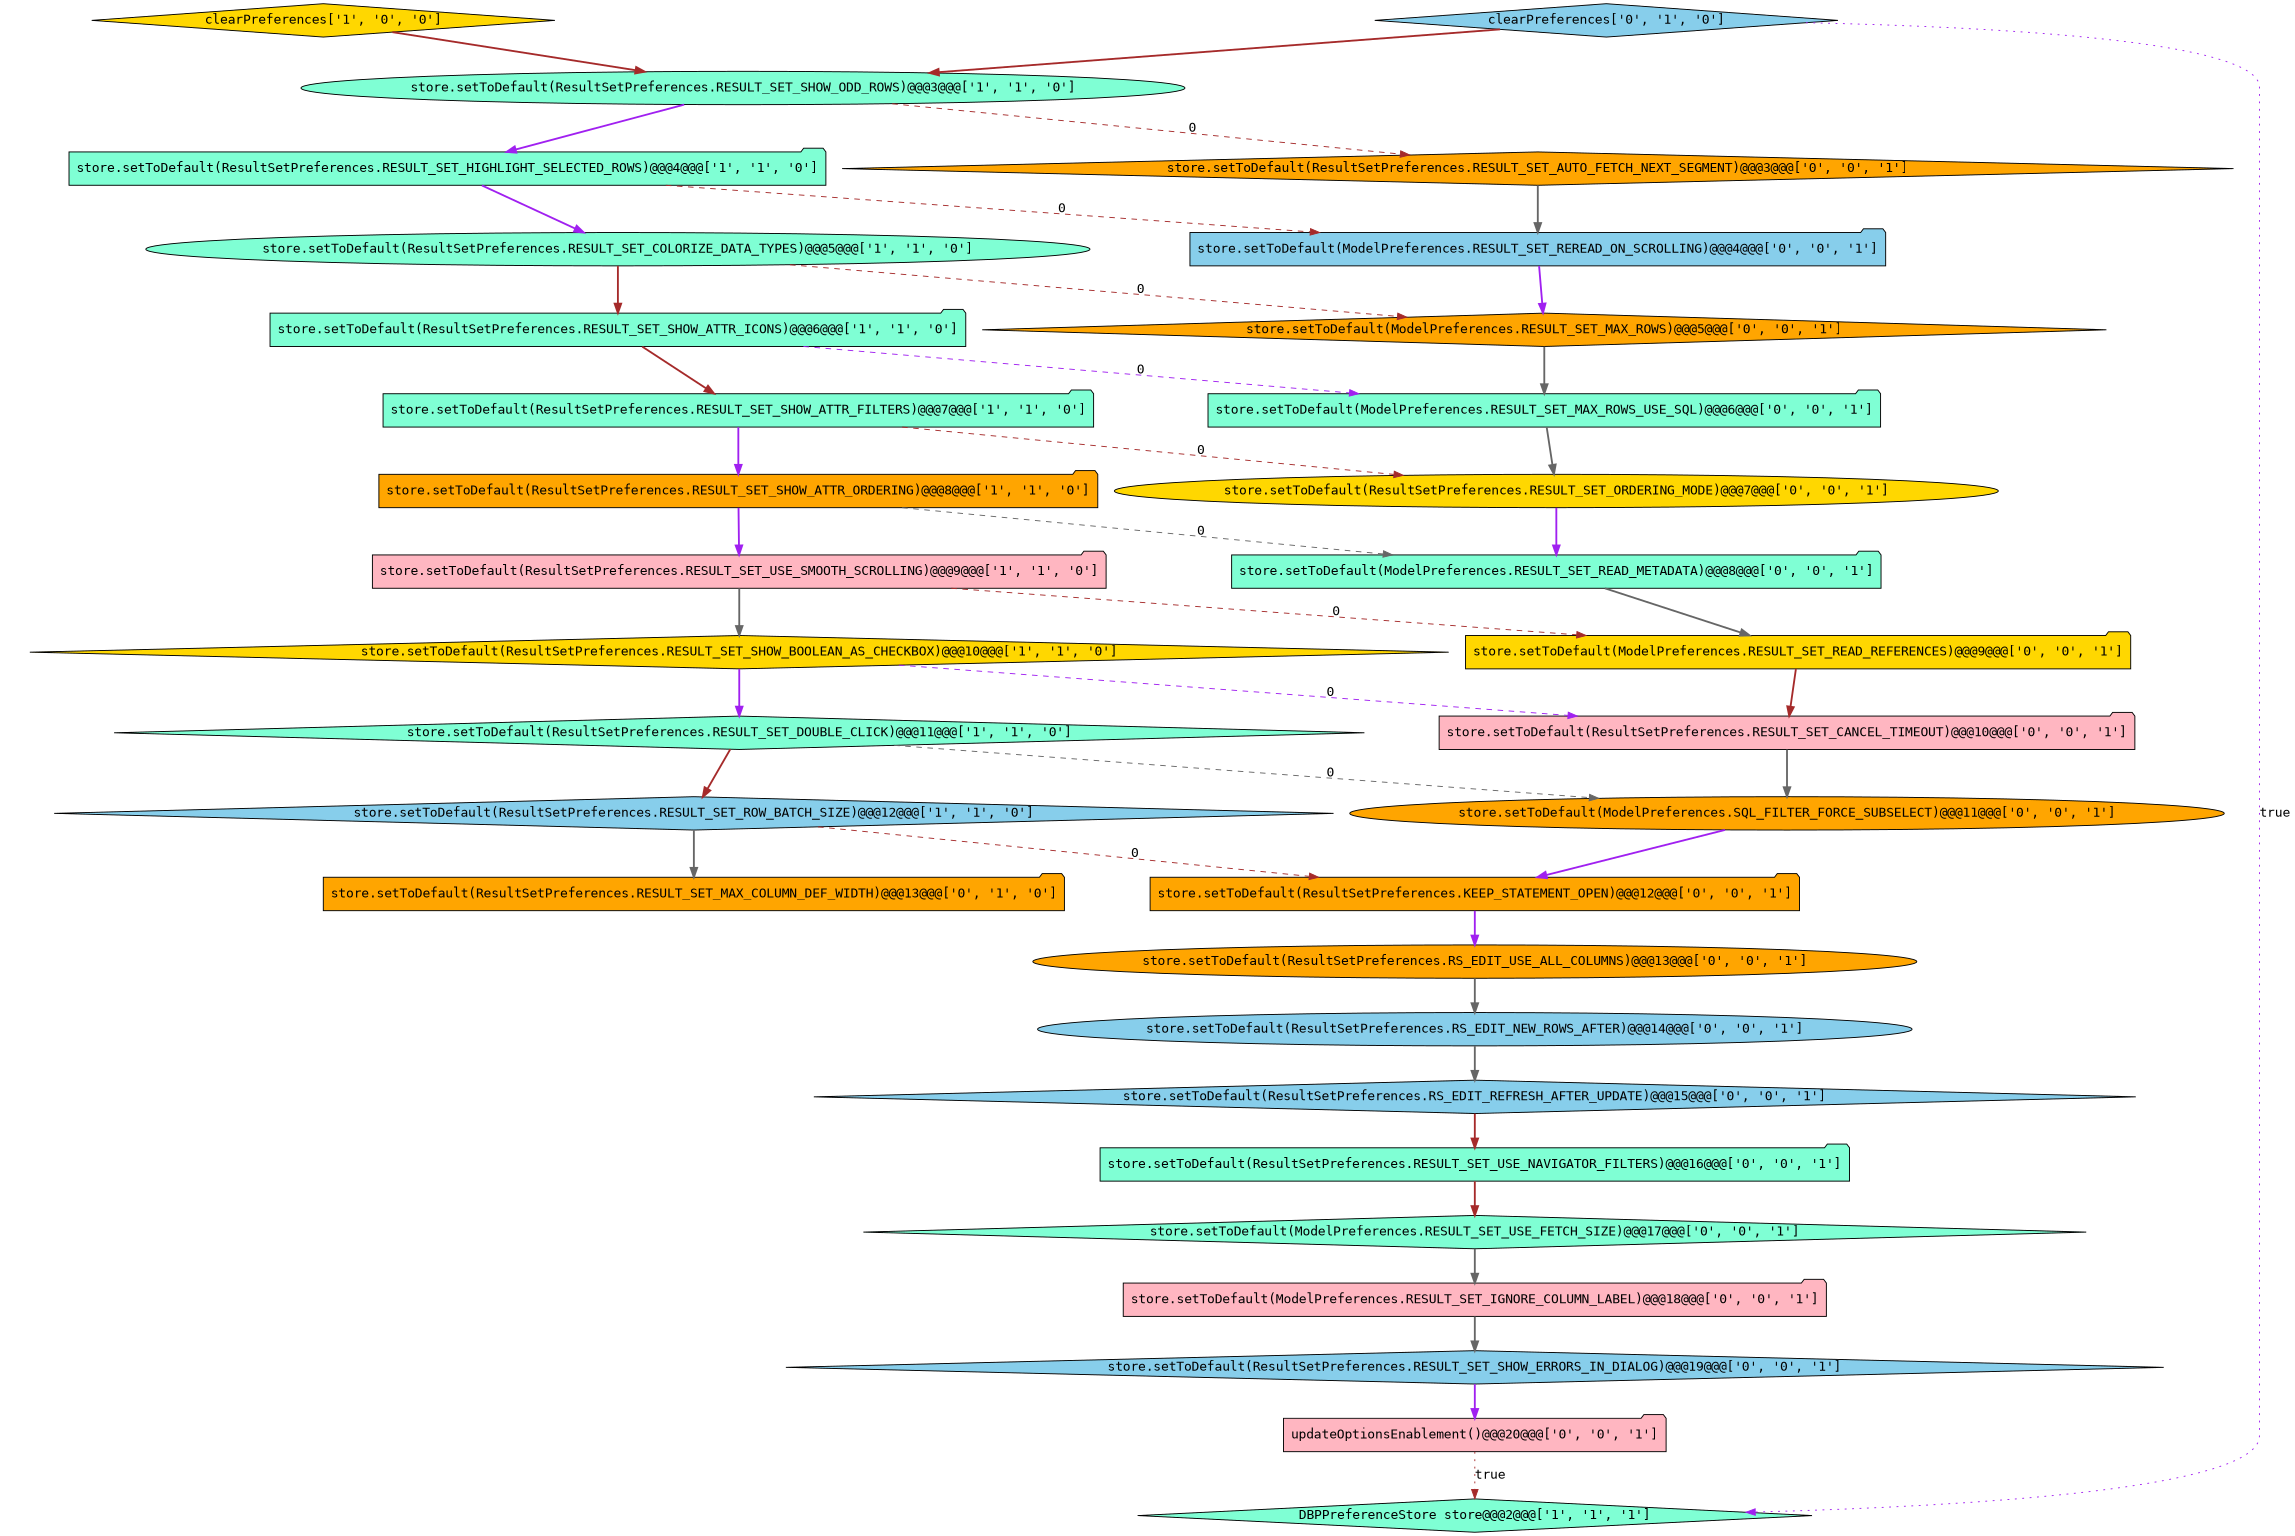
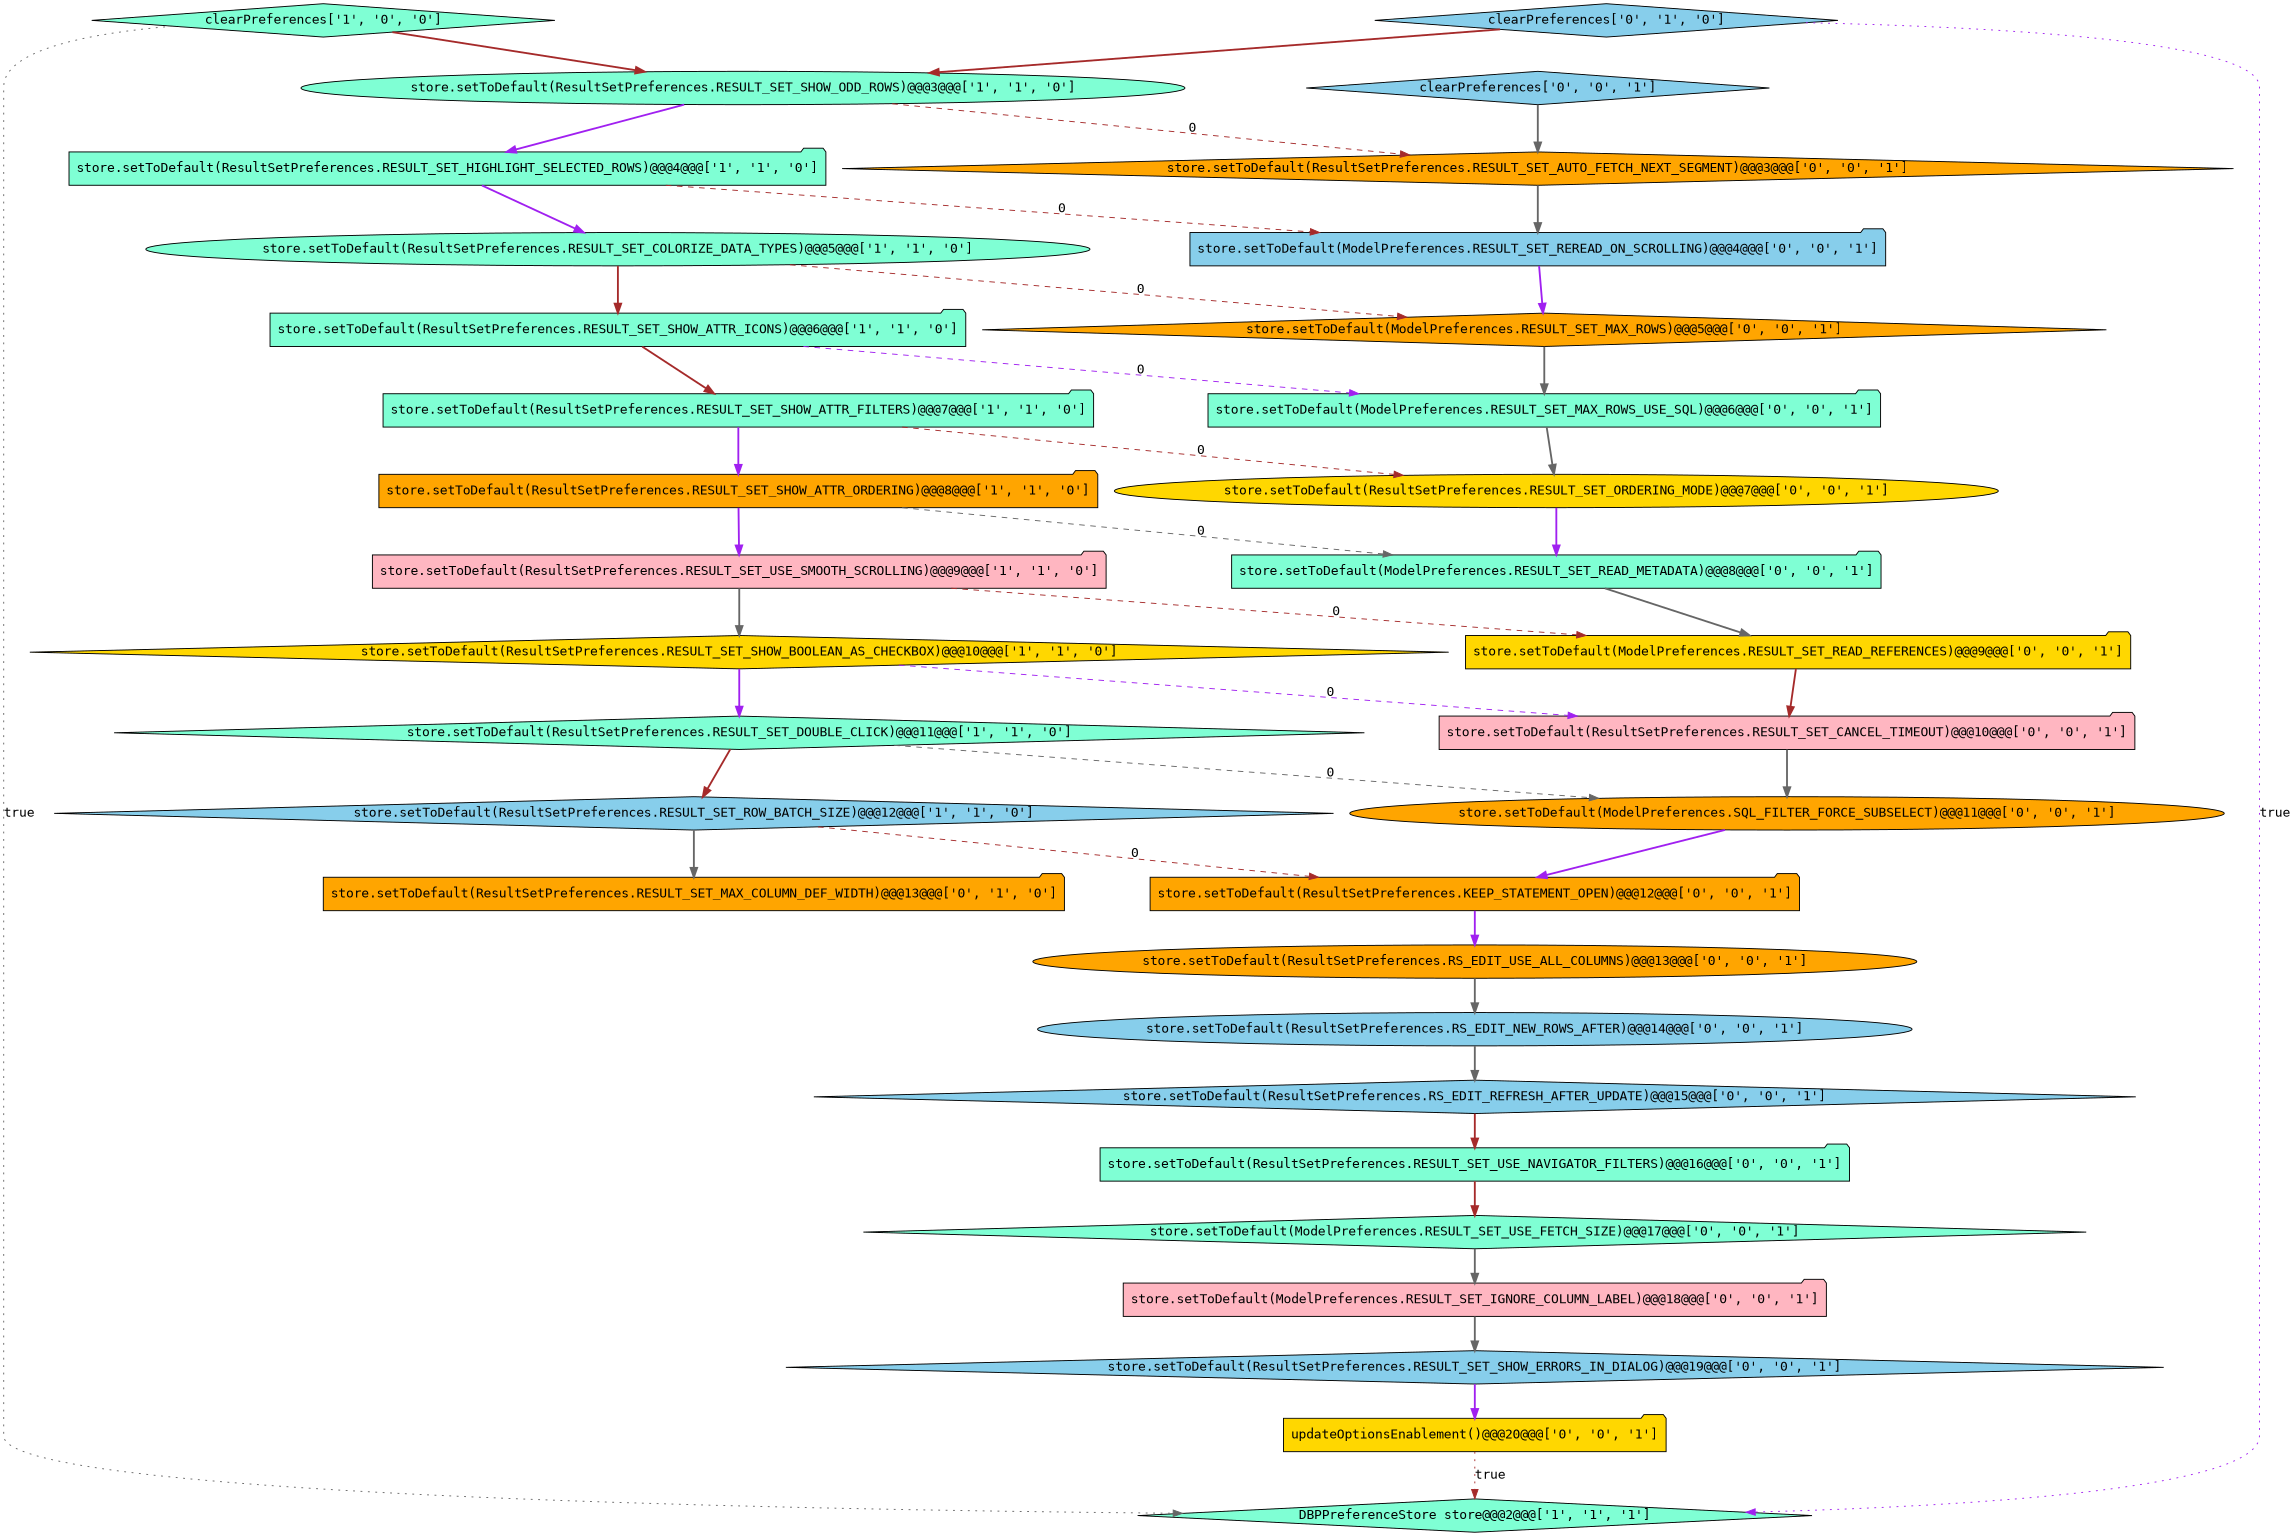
node "clearPreferences['1', '0', '0']": fillcolor gold -> aquamarine
node "clearPreferences['0', '0', '1']": added
edge "clearPreferences['1', '0', '0']" -> "DBPPreferenceStore store@@@2@@@['1', '1', '1']": added, label "true"
node "updateOptionsEnablement()@@@20@@@['0', '0', '1']": fillcolor lightpink -> gold
